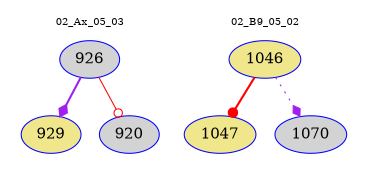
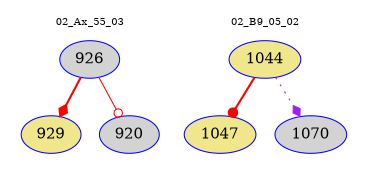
cluster "02_Ax_05_03": label "02_Ax_05_03" -> "02_Ax_55_03"
node "1046": label "1046" -> "1044"
edge "926" -> "929": color purple -> red
